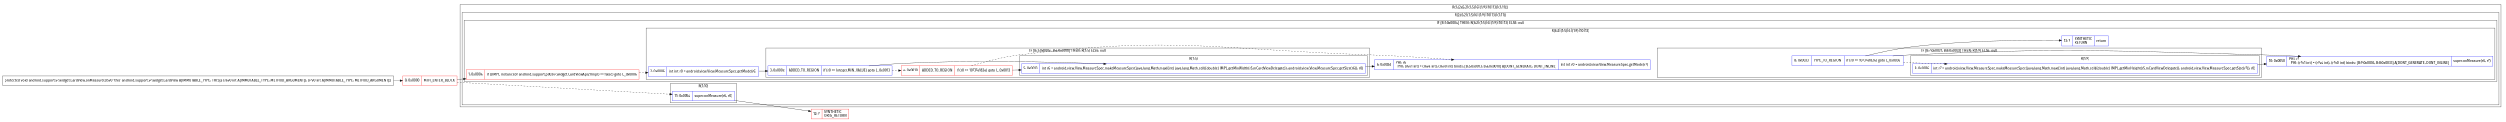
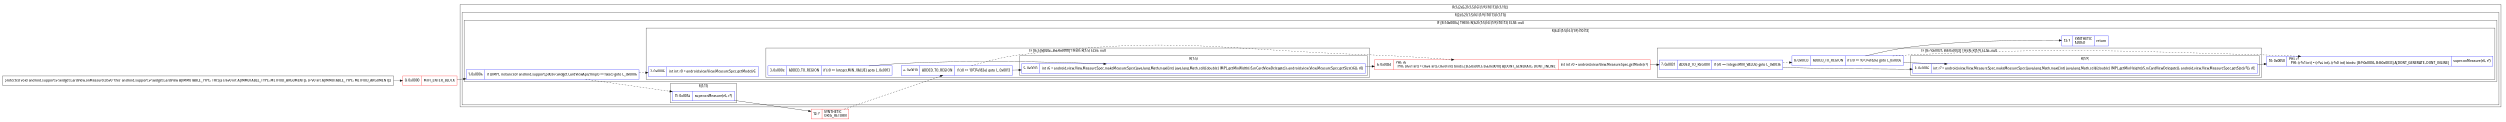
node "13: ?": text "RETURN" -> "ADDED"
edge "8: 0x0033" -> "10: 0x0050": style solid -> dashed
node "8: 0x0033": text "TYPE_TO_REGION" -> "ADDED_TO_REGION"
edge "8: 0x0033" -> "9: 0x0036": style dashed -> solid
node "6: 0x002d": color blue -> red
node "7: 0x0031": added
edge "2: 0x0006" -> "3: 0x000e": removed
edge "3: 0x000e" -> "4: 0x0010": now "12: ?" -> "4: 0x0010"
node "4: 0x0010": color red -> blue
node "1: 0x0004": color red -> blue
cluster "R(1:10)": label "R(1:10)" -> "R(1:11)"
edge "0: 0x0000" -> "11: 0x0054": now "1: 0x0004" -> "11: 0x0054"
node "11: 0x0054": text "super.onMeasure(r6, r0)" -> "super.onMeasure(r6, r7)"
